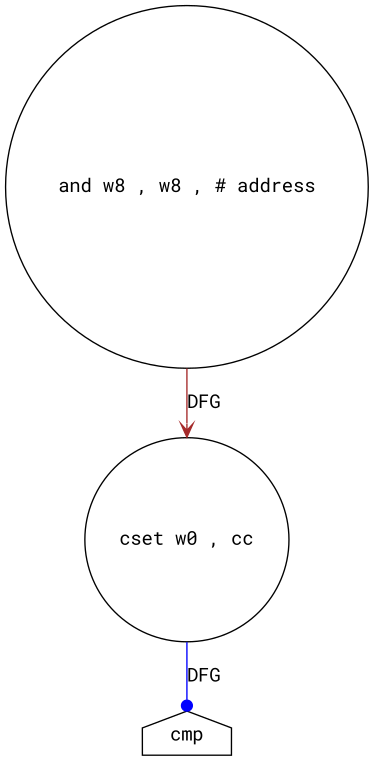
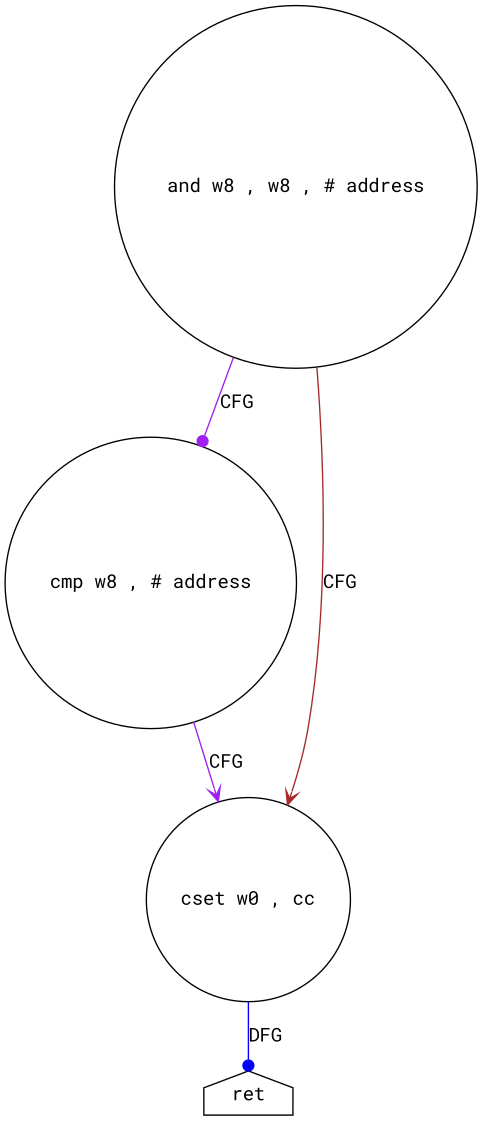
edge "and w8 , w8 , # address" -> "cset w0 , cc": label "DFG" -> "CFG"
node "cmp w8 , # address": added
node "cmp": label "cmp" -> "ret"
